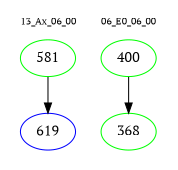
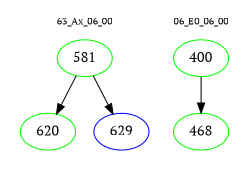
cluster "13_Ax_06_00": label "13_Ax_06_00" -> "63_Ax_06_00"
node "619": label "619" -> "629"
node "620": added
node "368": label "368" -> "468"
